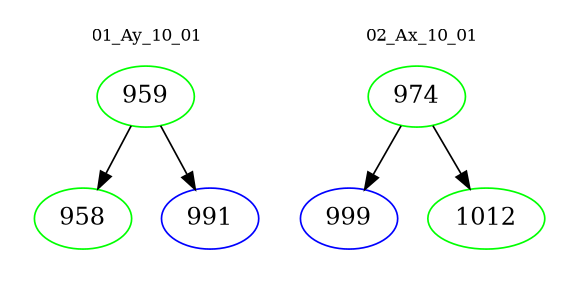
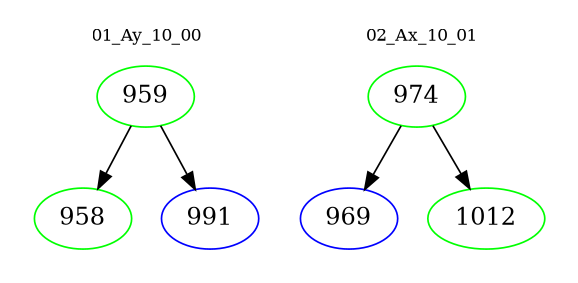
cluster "01_Ay_10_01": label "01_Ay_10_01" -> "01_Ay_10_00"
node "999": label "999" -> "969"
